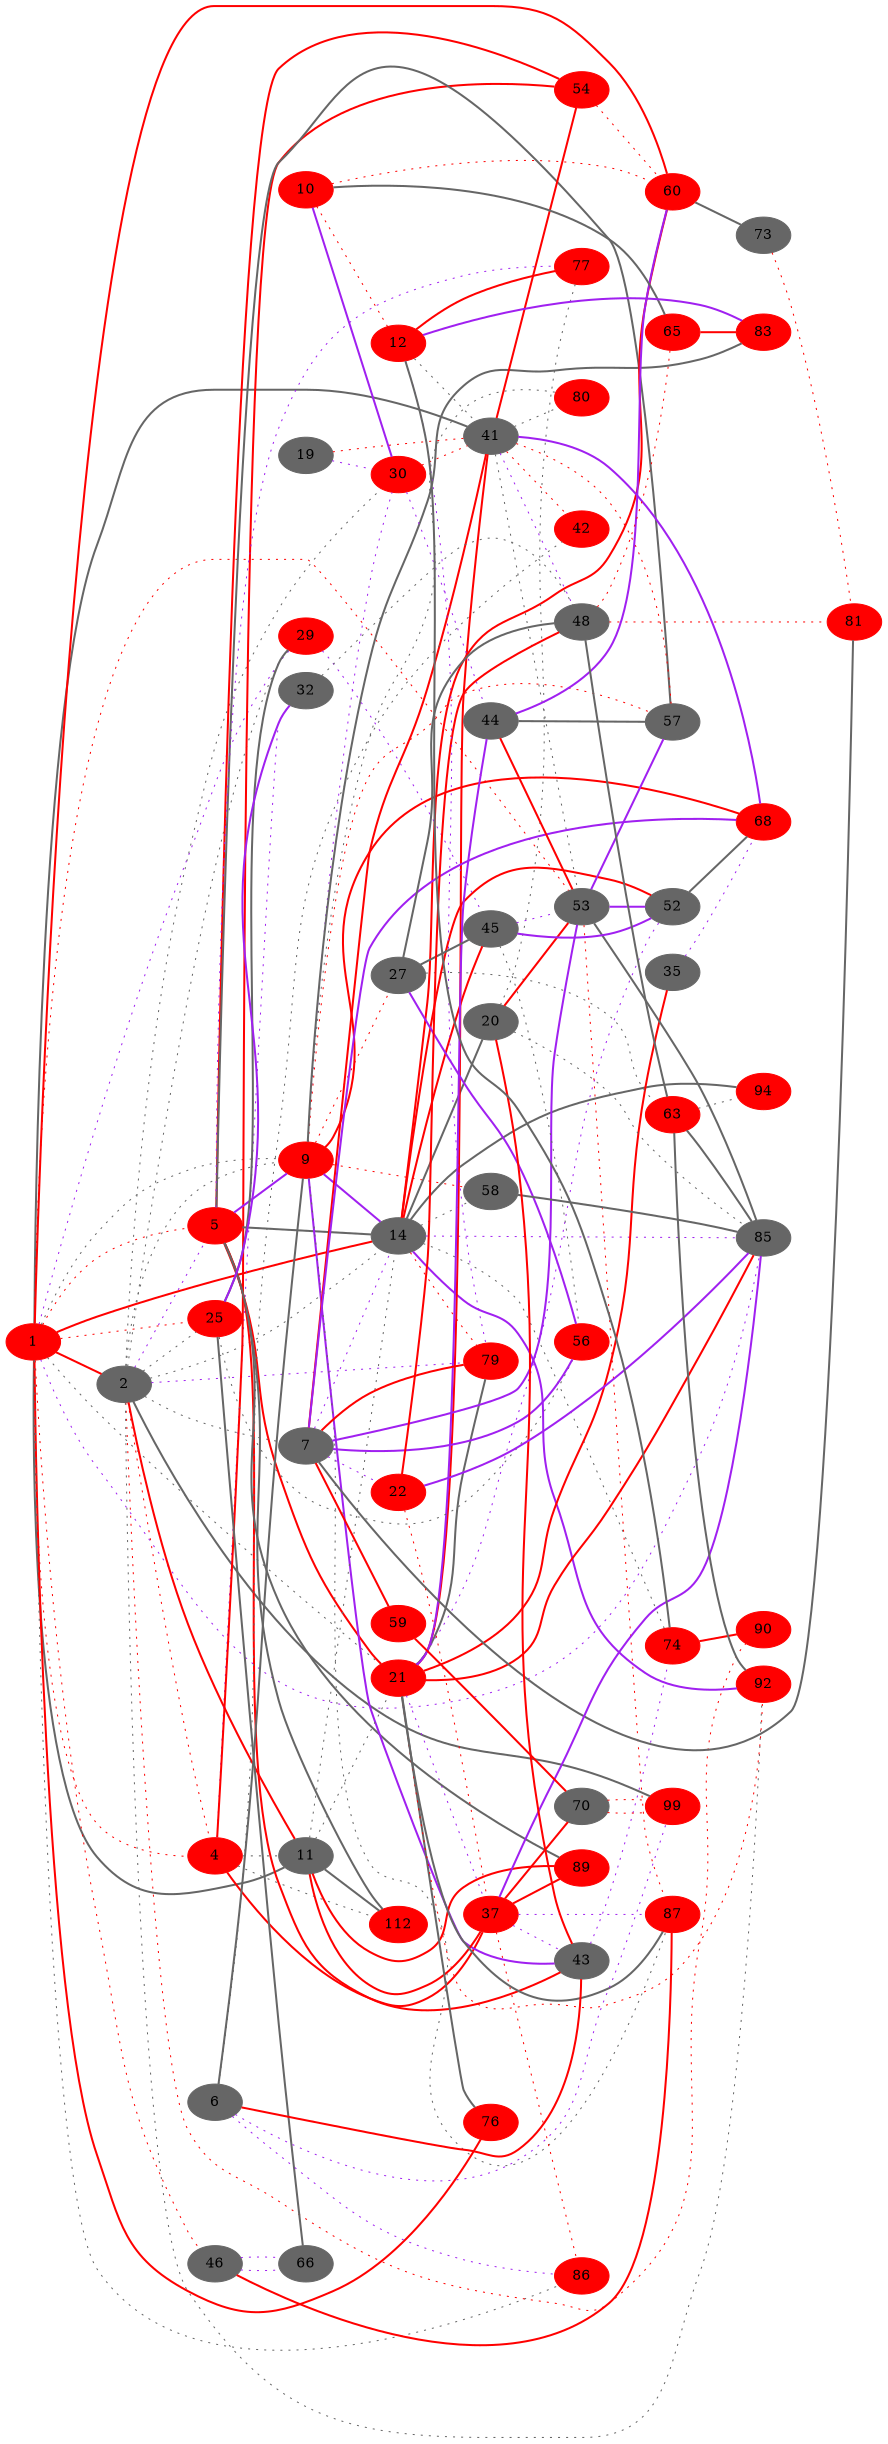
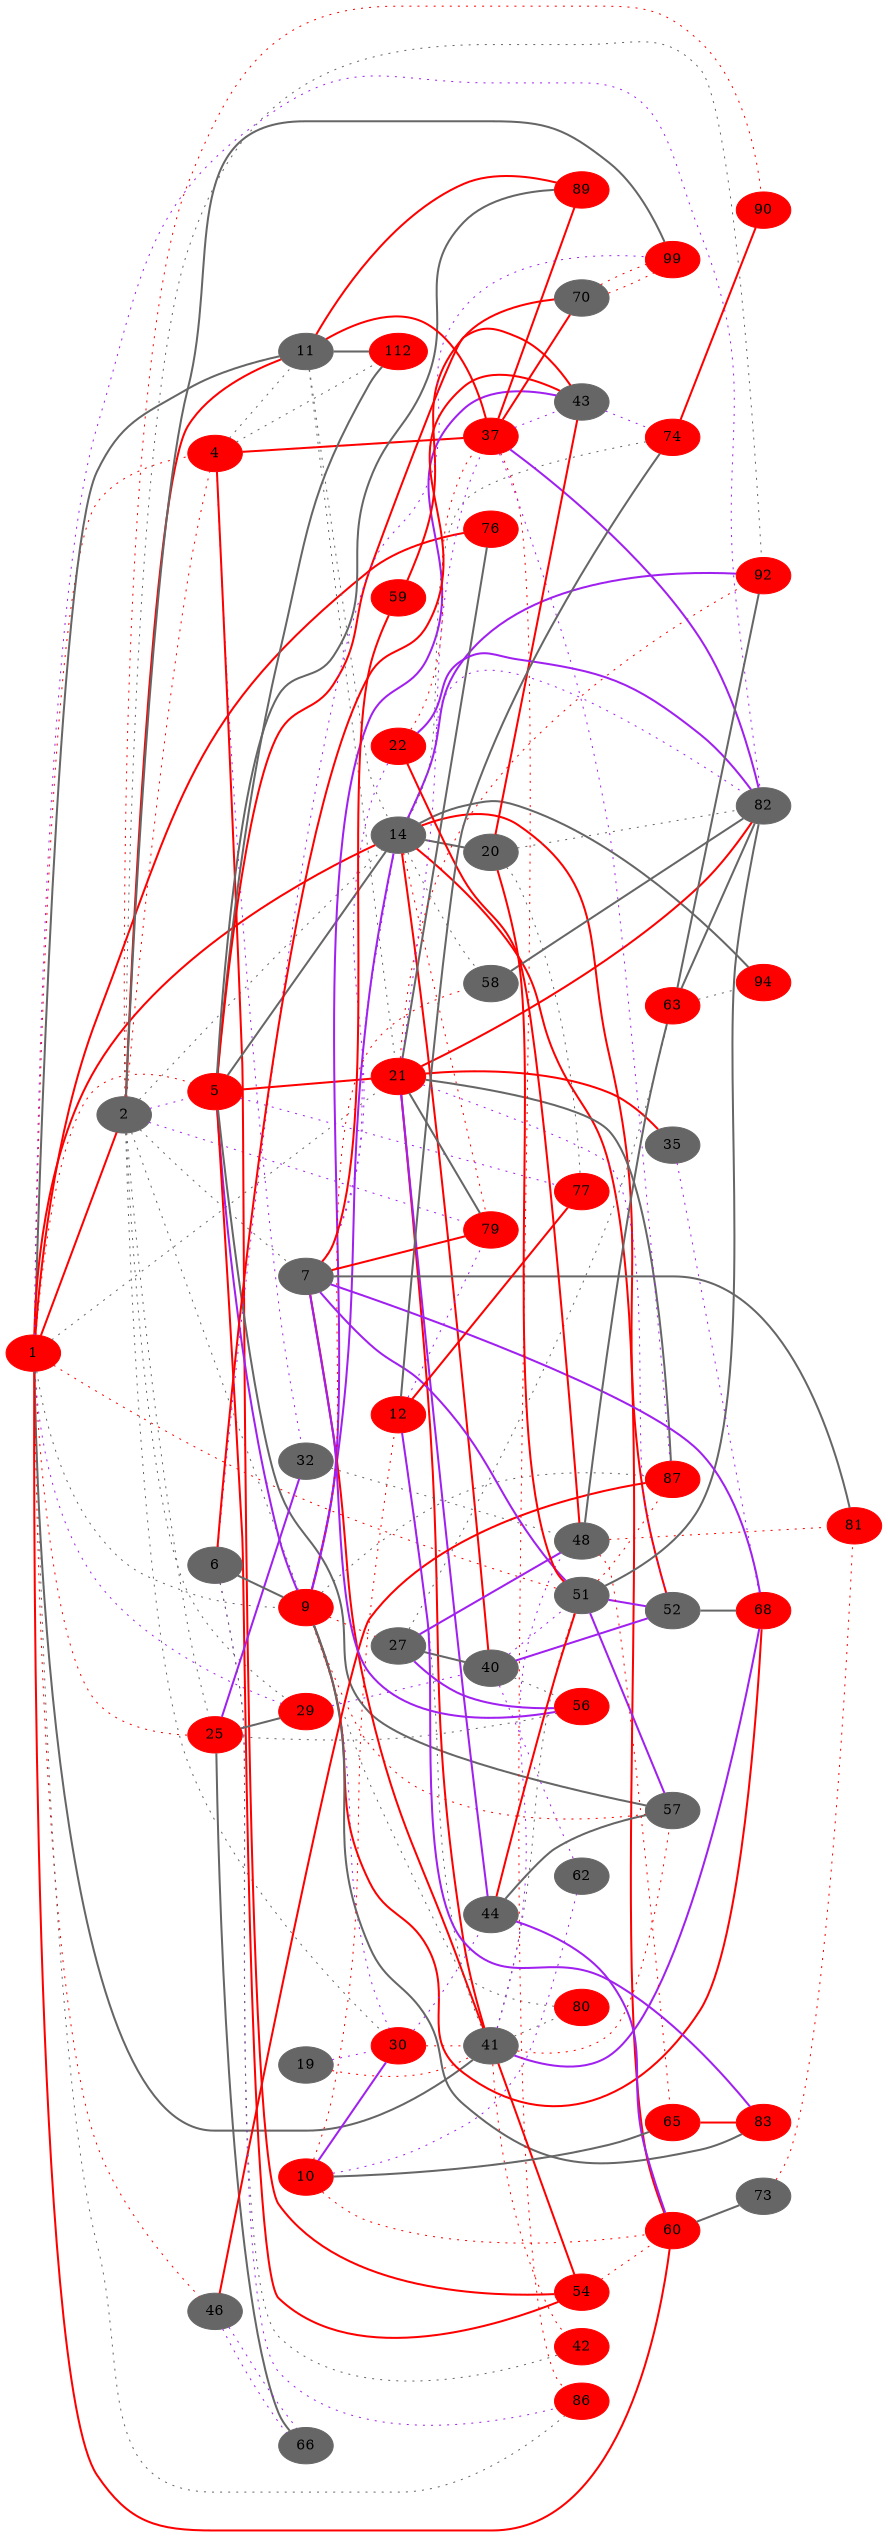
edge "48" -- "27": color gray40 -> purple
node "53": label "53" -> "51"
node "45": label "45" -> "40"
node "85": label "85" -> "82"
node "62": added
